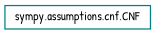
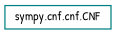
node "sympy.assumptions.cnf.CNF": label "sympy.assumptions.cnf.CNF" -> "sympy.cnf.cnf.CNF"
